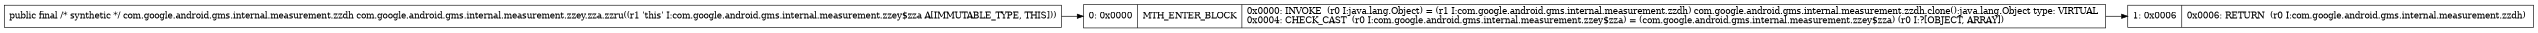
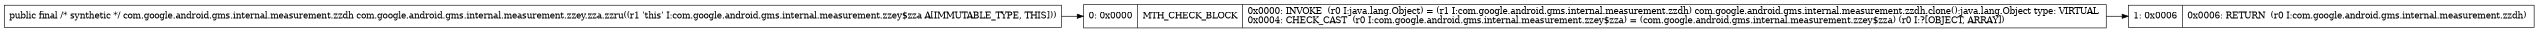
node "0: 0x0000": text "MTH_ENTER_BLOCK" -> "MTH_CHECK_BLOCK"
